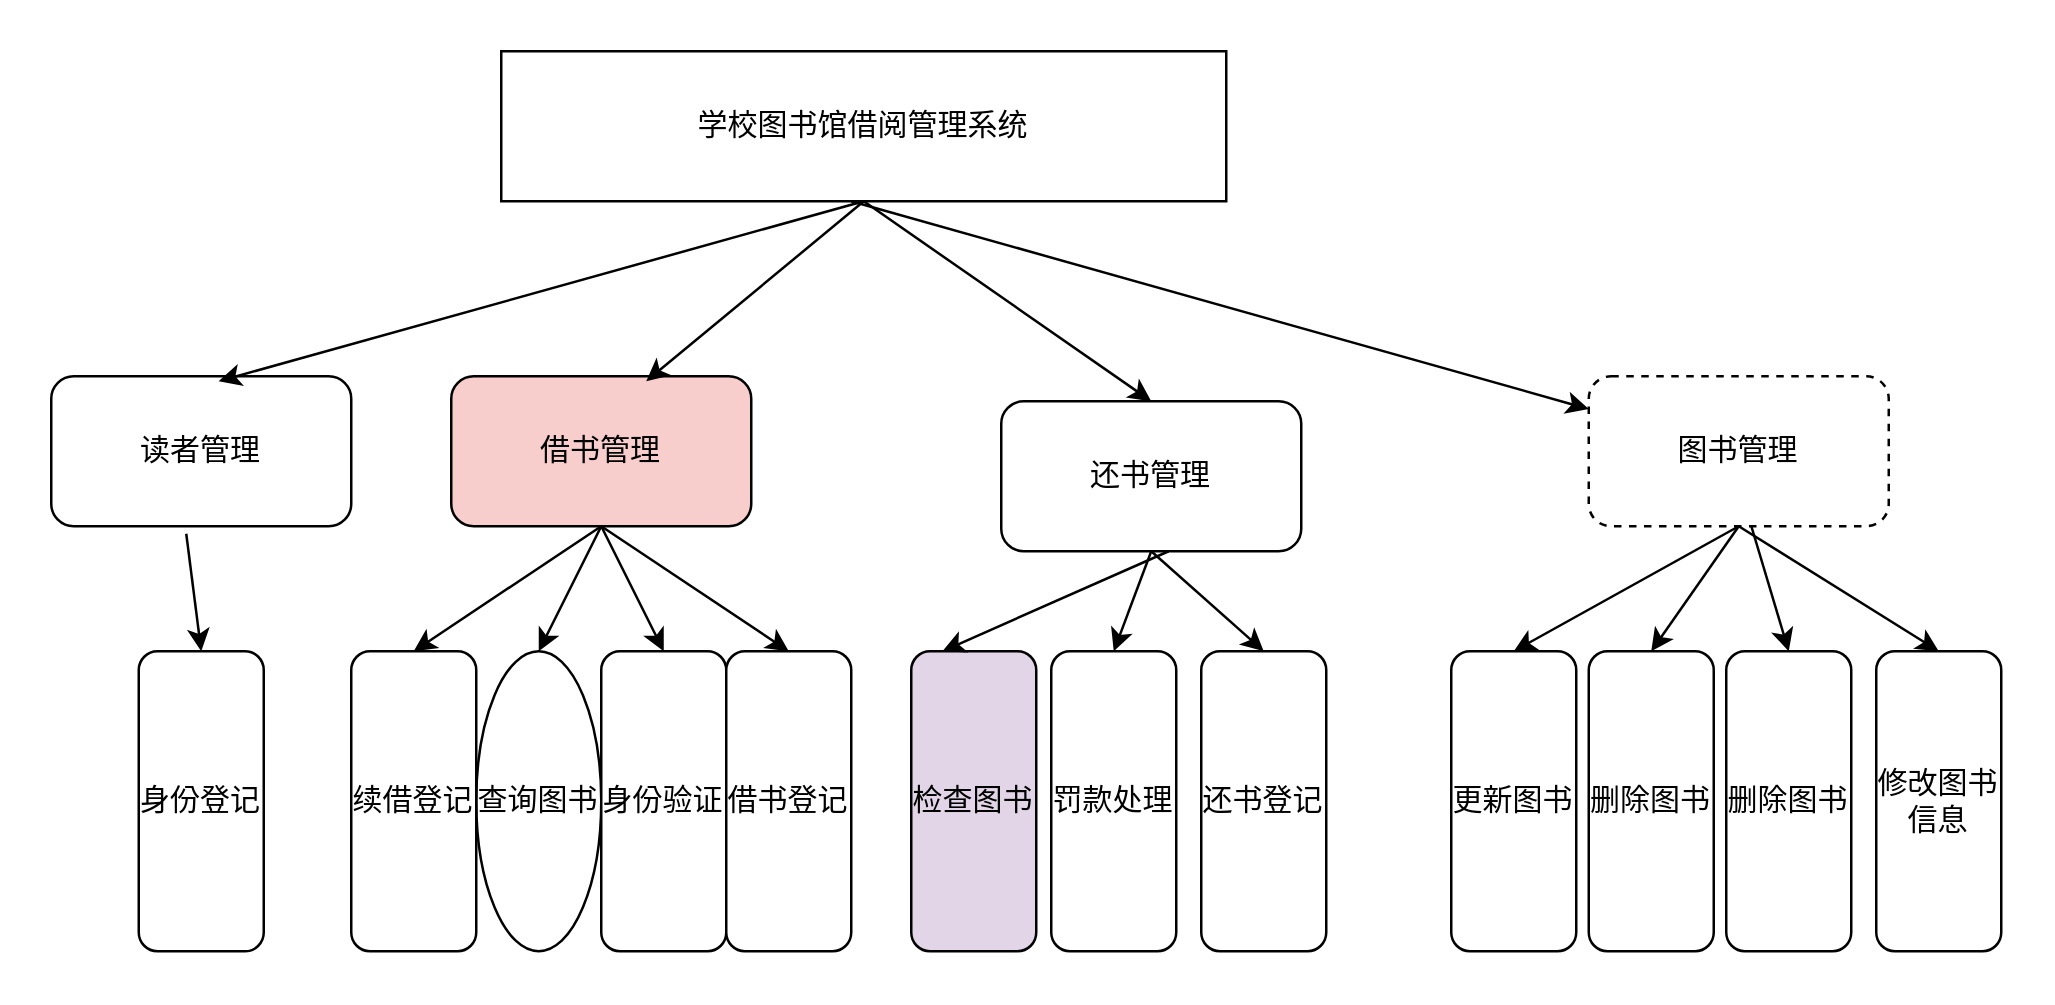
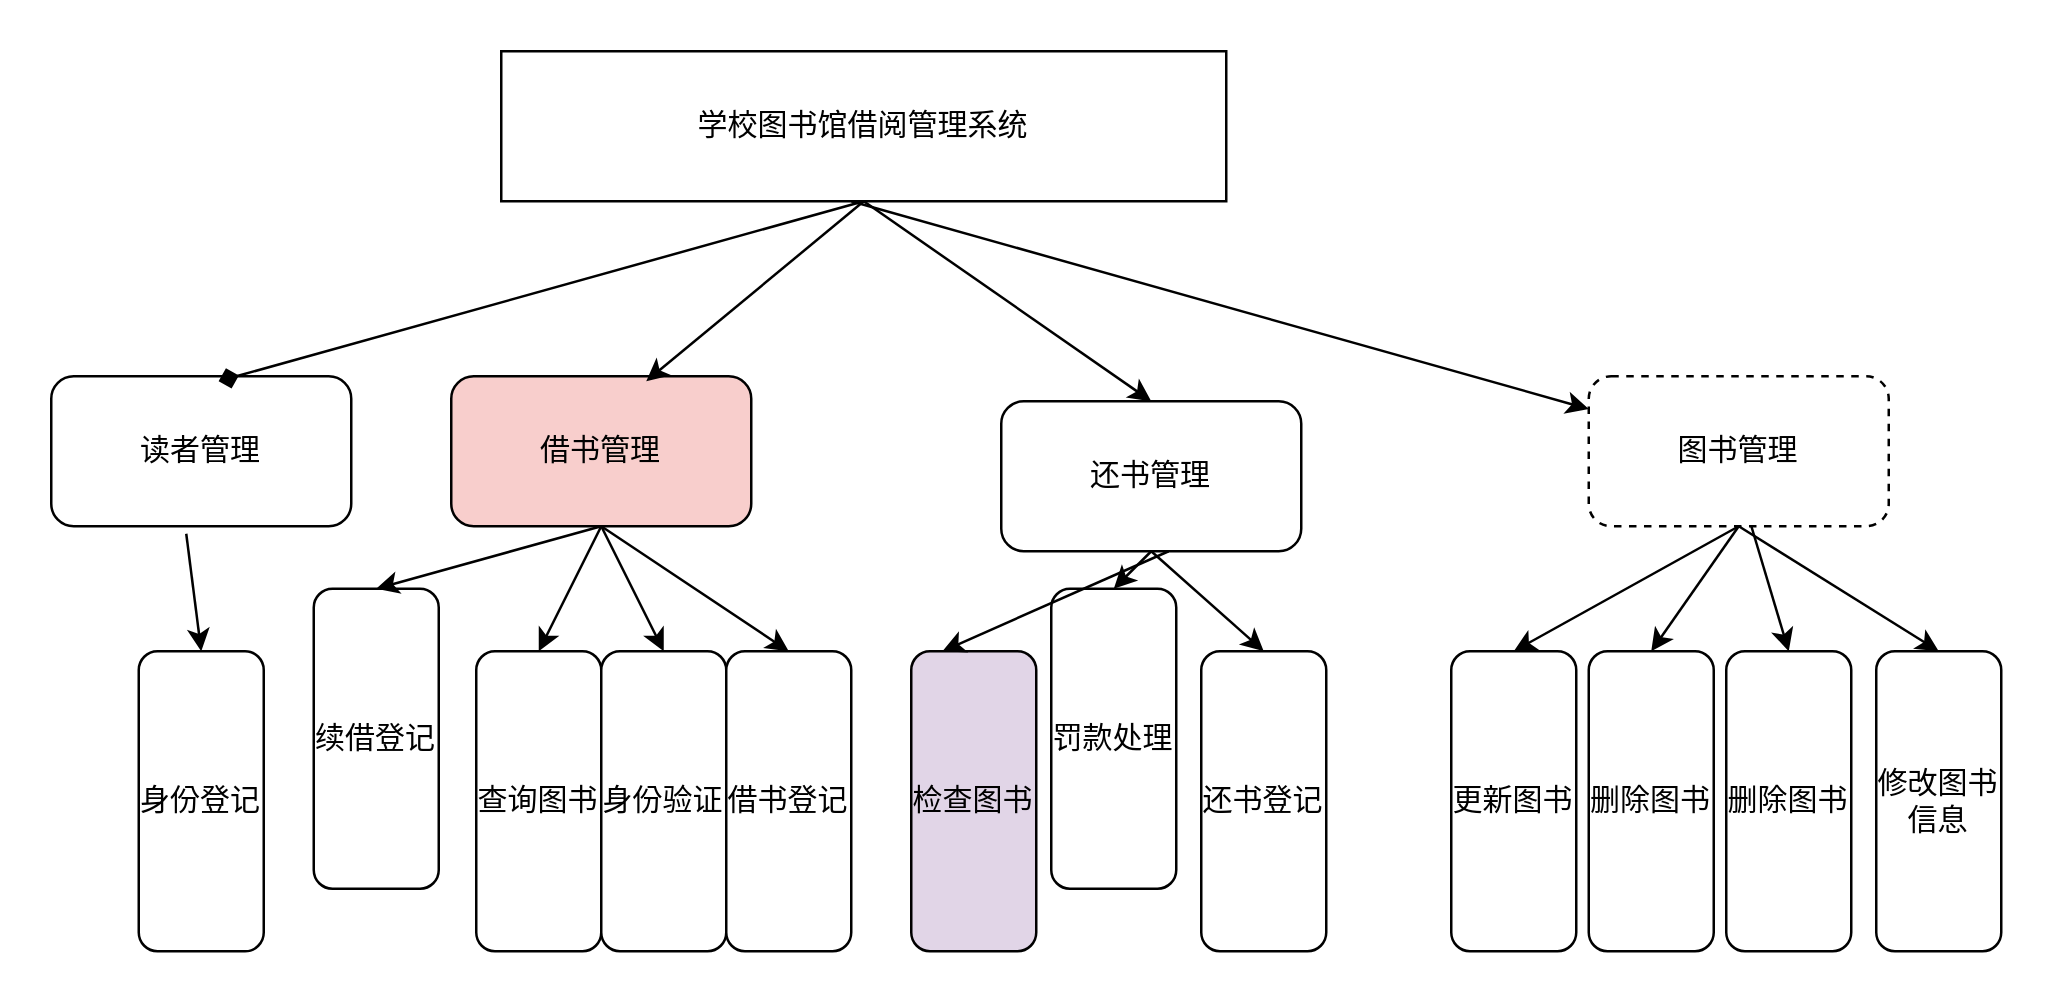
edge "学校图书馆借阅管理系统" -> "读者管理": arrowhead classic -> diamond
node "续借登记": moved (414, 801) -> (376, 739)
node "查询图书": shape ellipse -> rounded rectangle
node "罚款处理": moved (1114, 801) -> (1114, 739)
